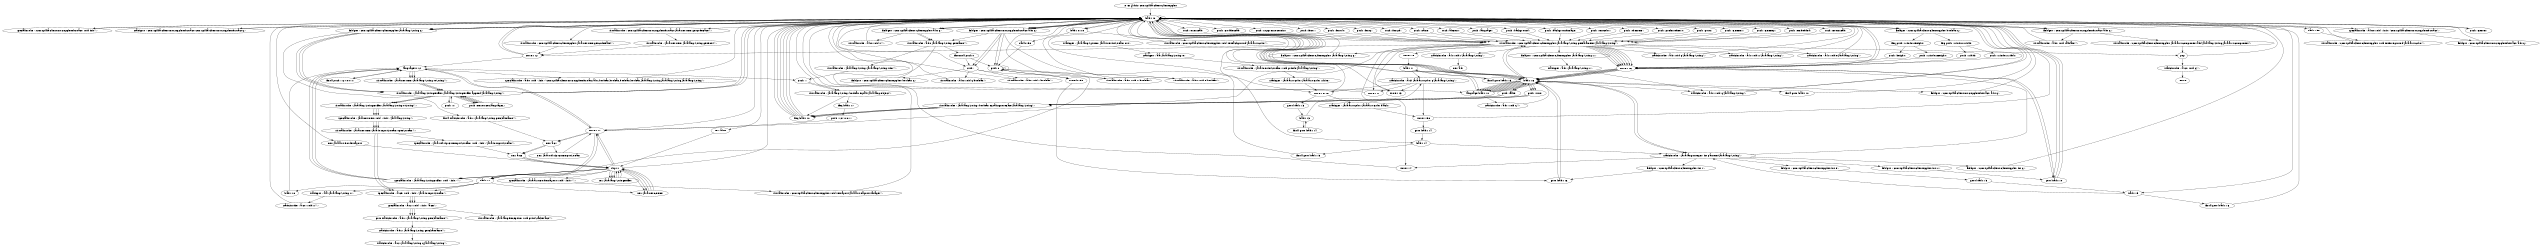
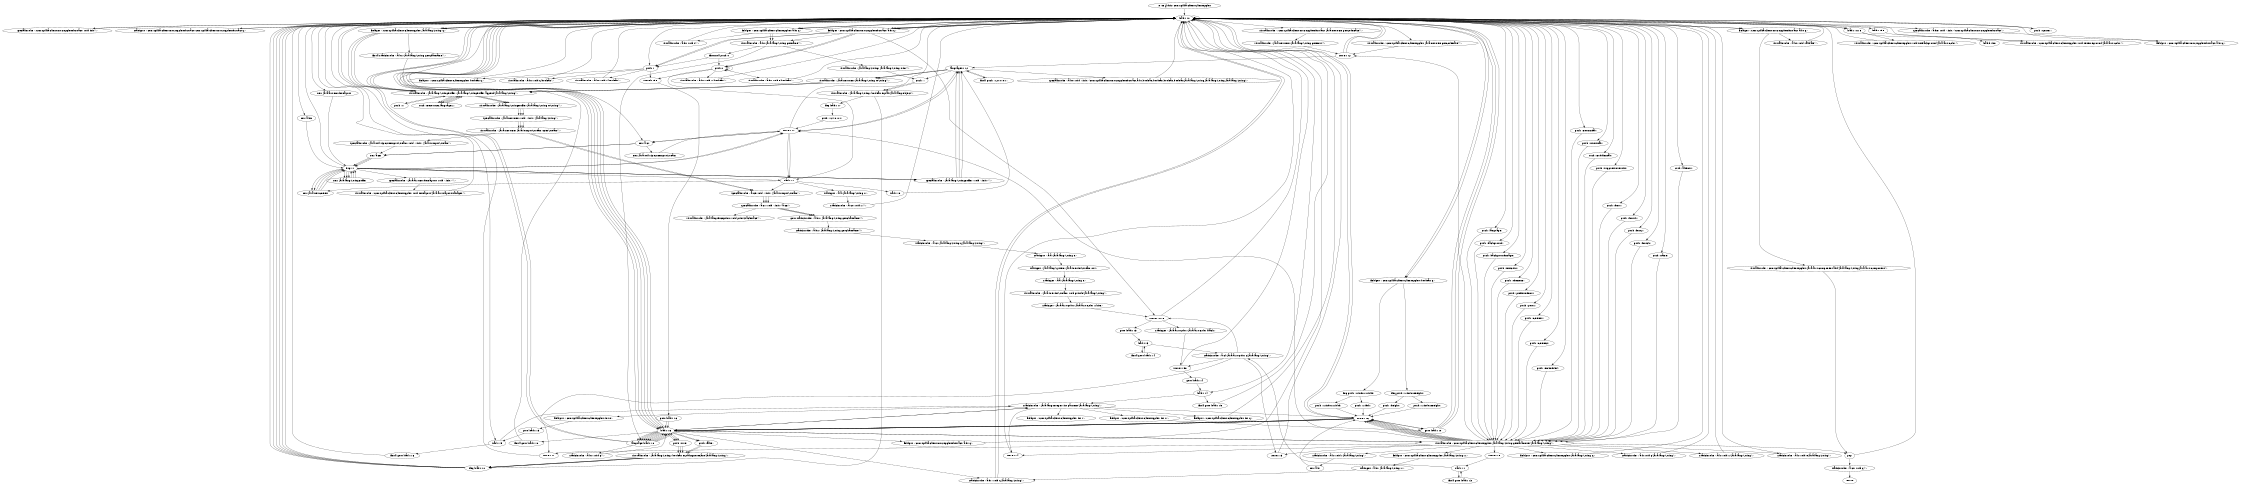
edge "load.b r98" -> "push 0": removed
edge "fieldput <com.spilka.client.ClientApplet: int r>" -> "goto load.r r6": removed
node "staticput <a.a: java.lang.String e>": added
edge "new a.bt" -> "store.r r6": added
